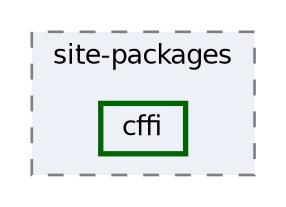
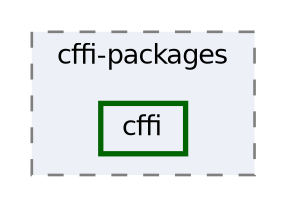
cluster "site-packages": label "site-packages" -> "cffi-packages"
